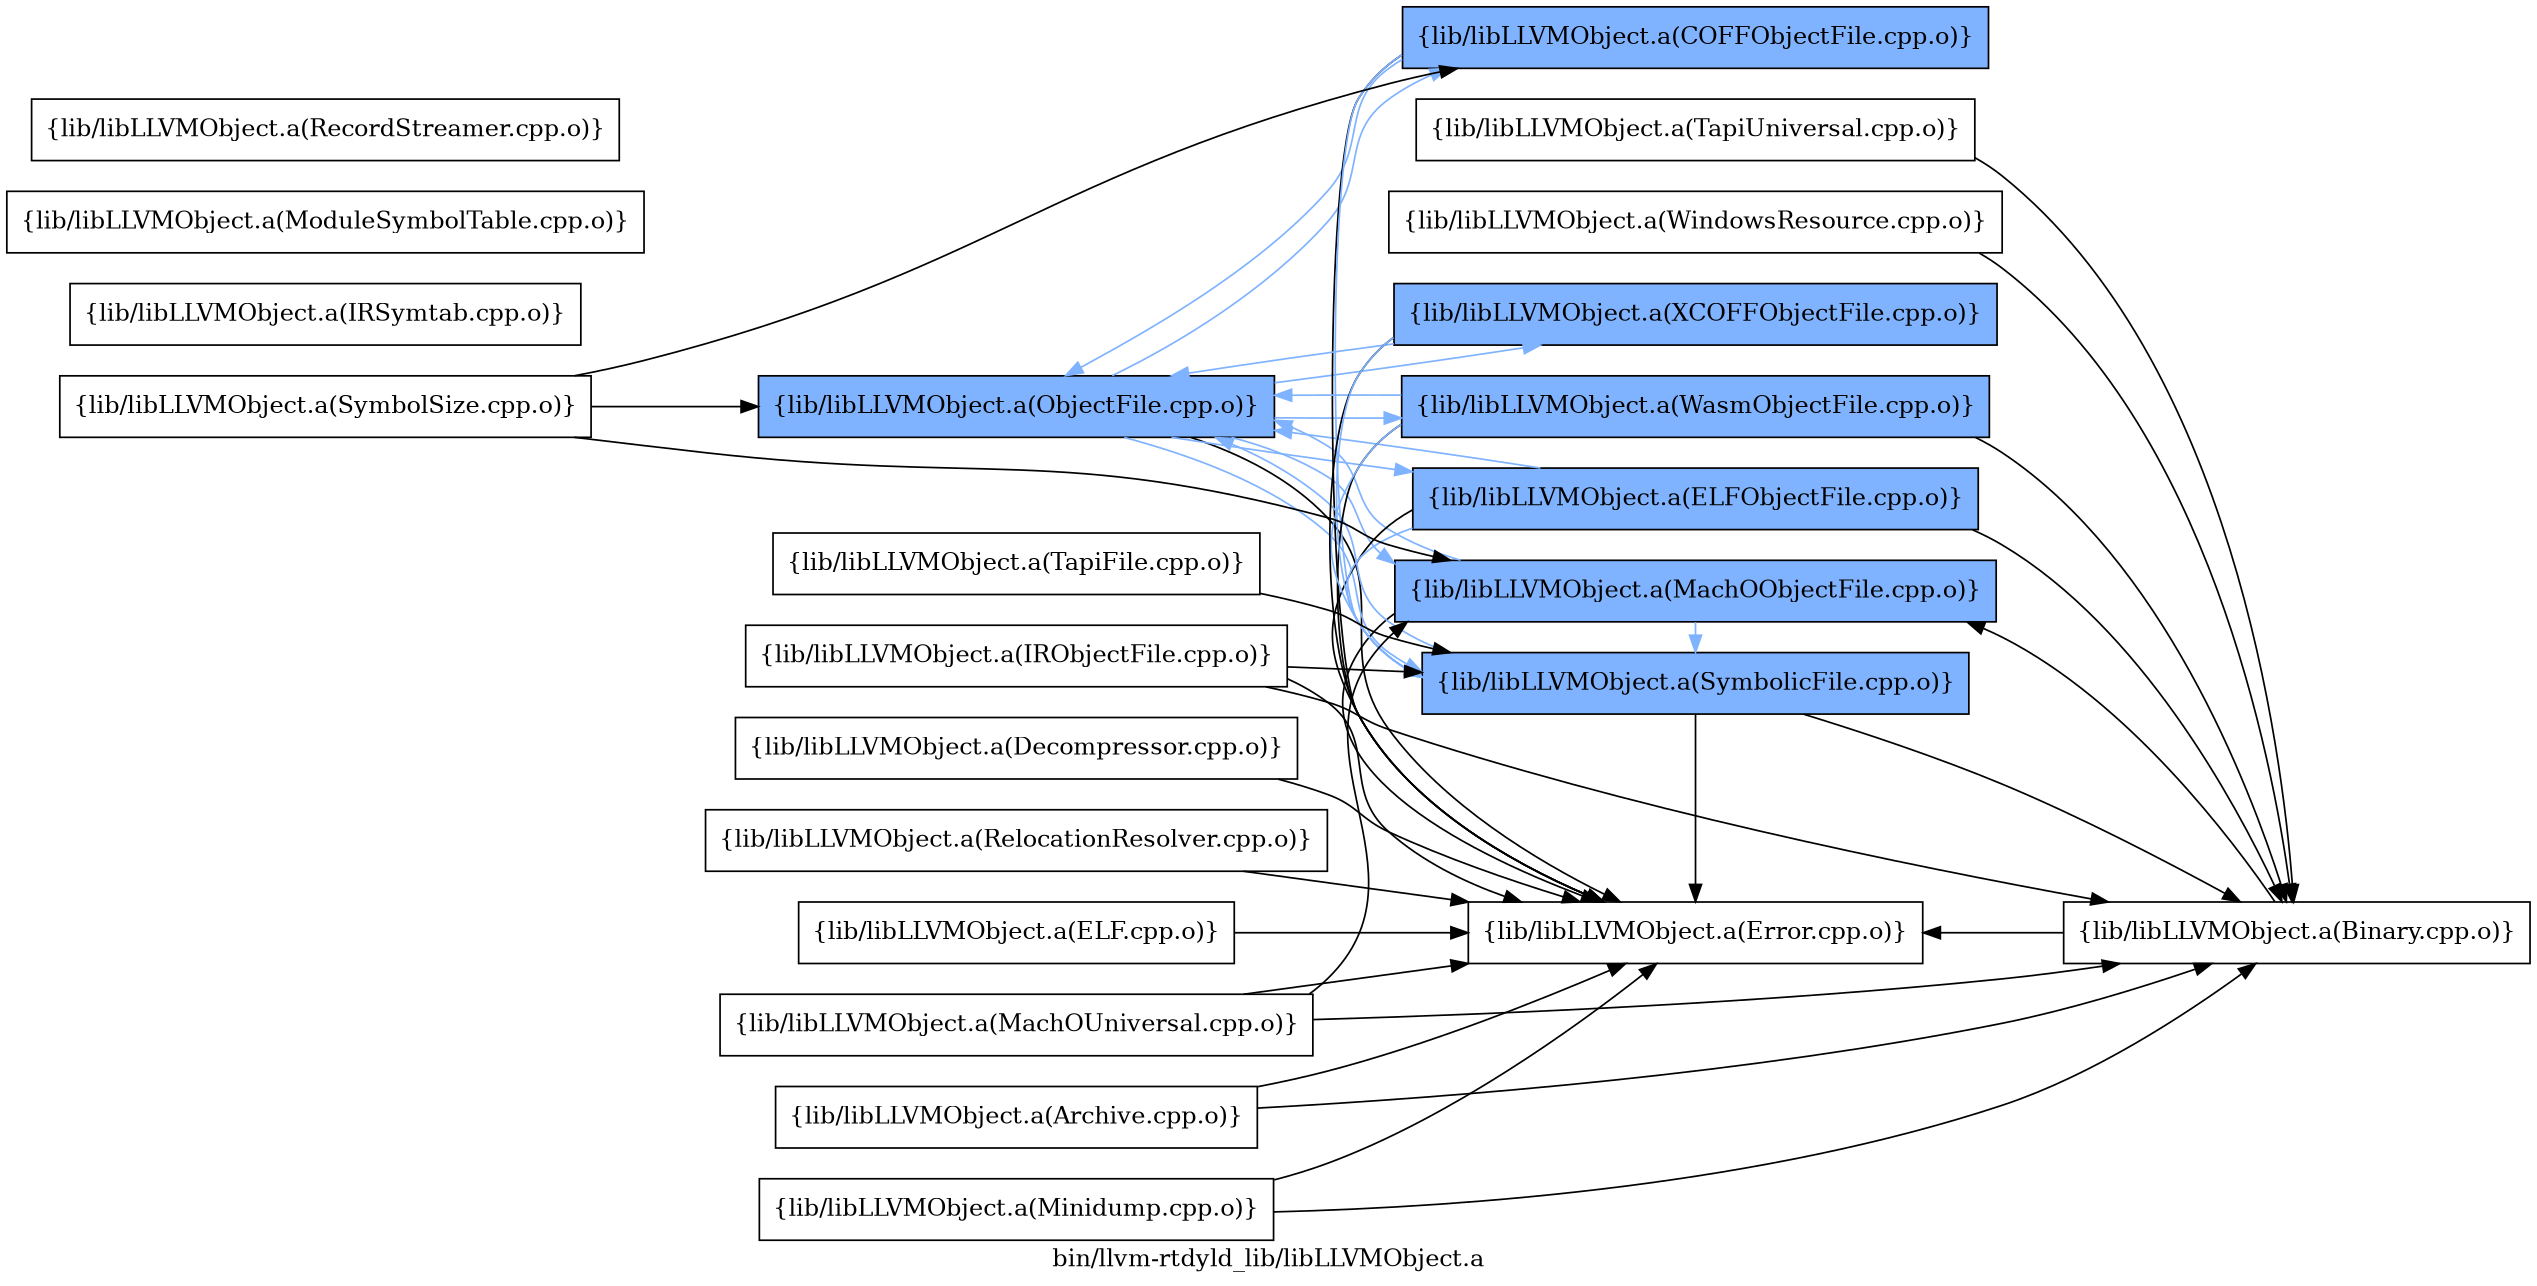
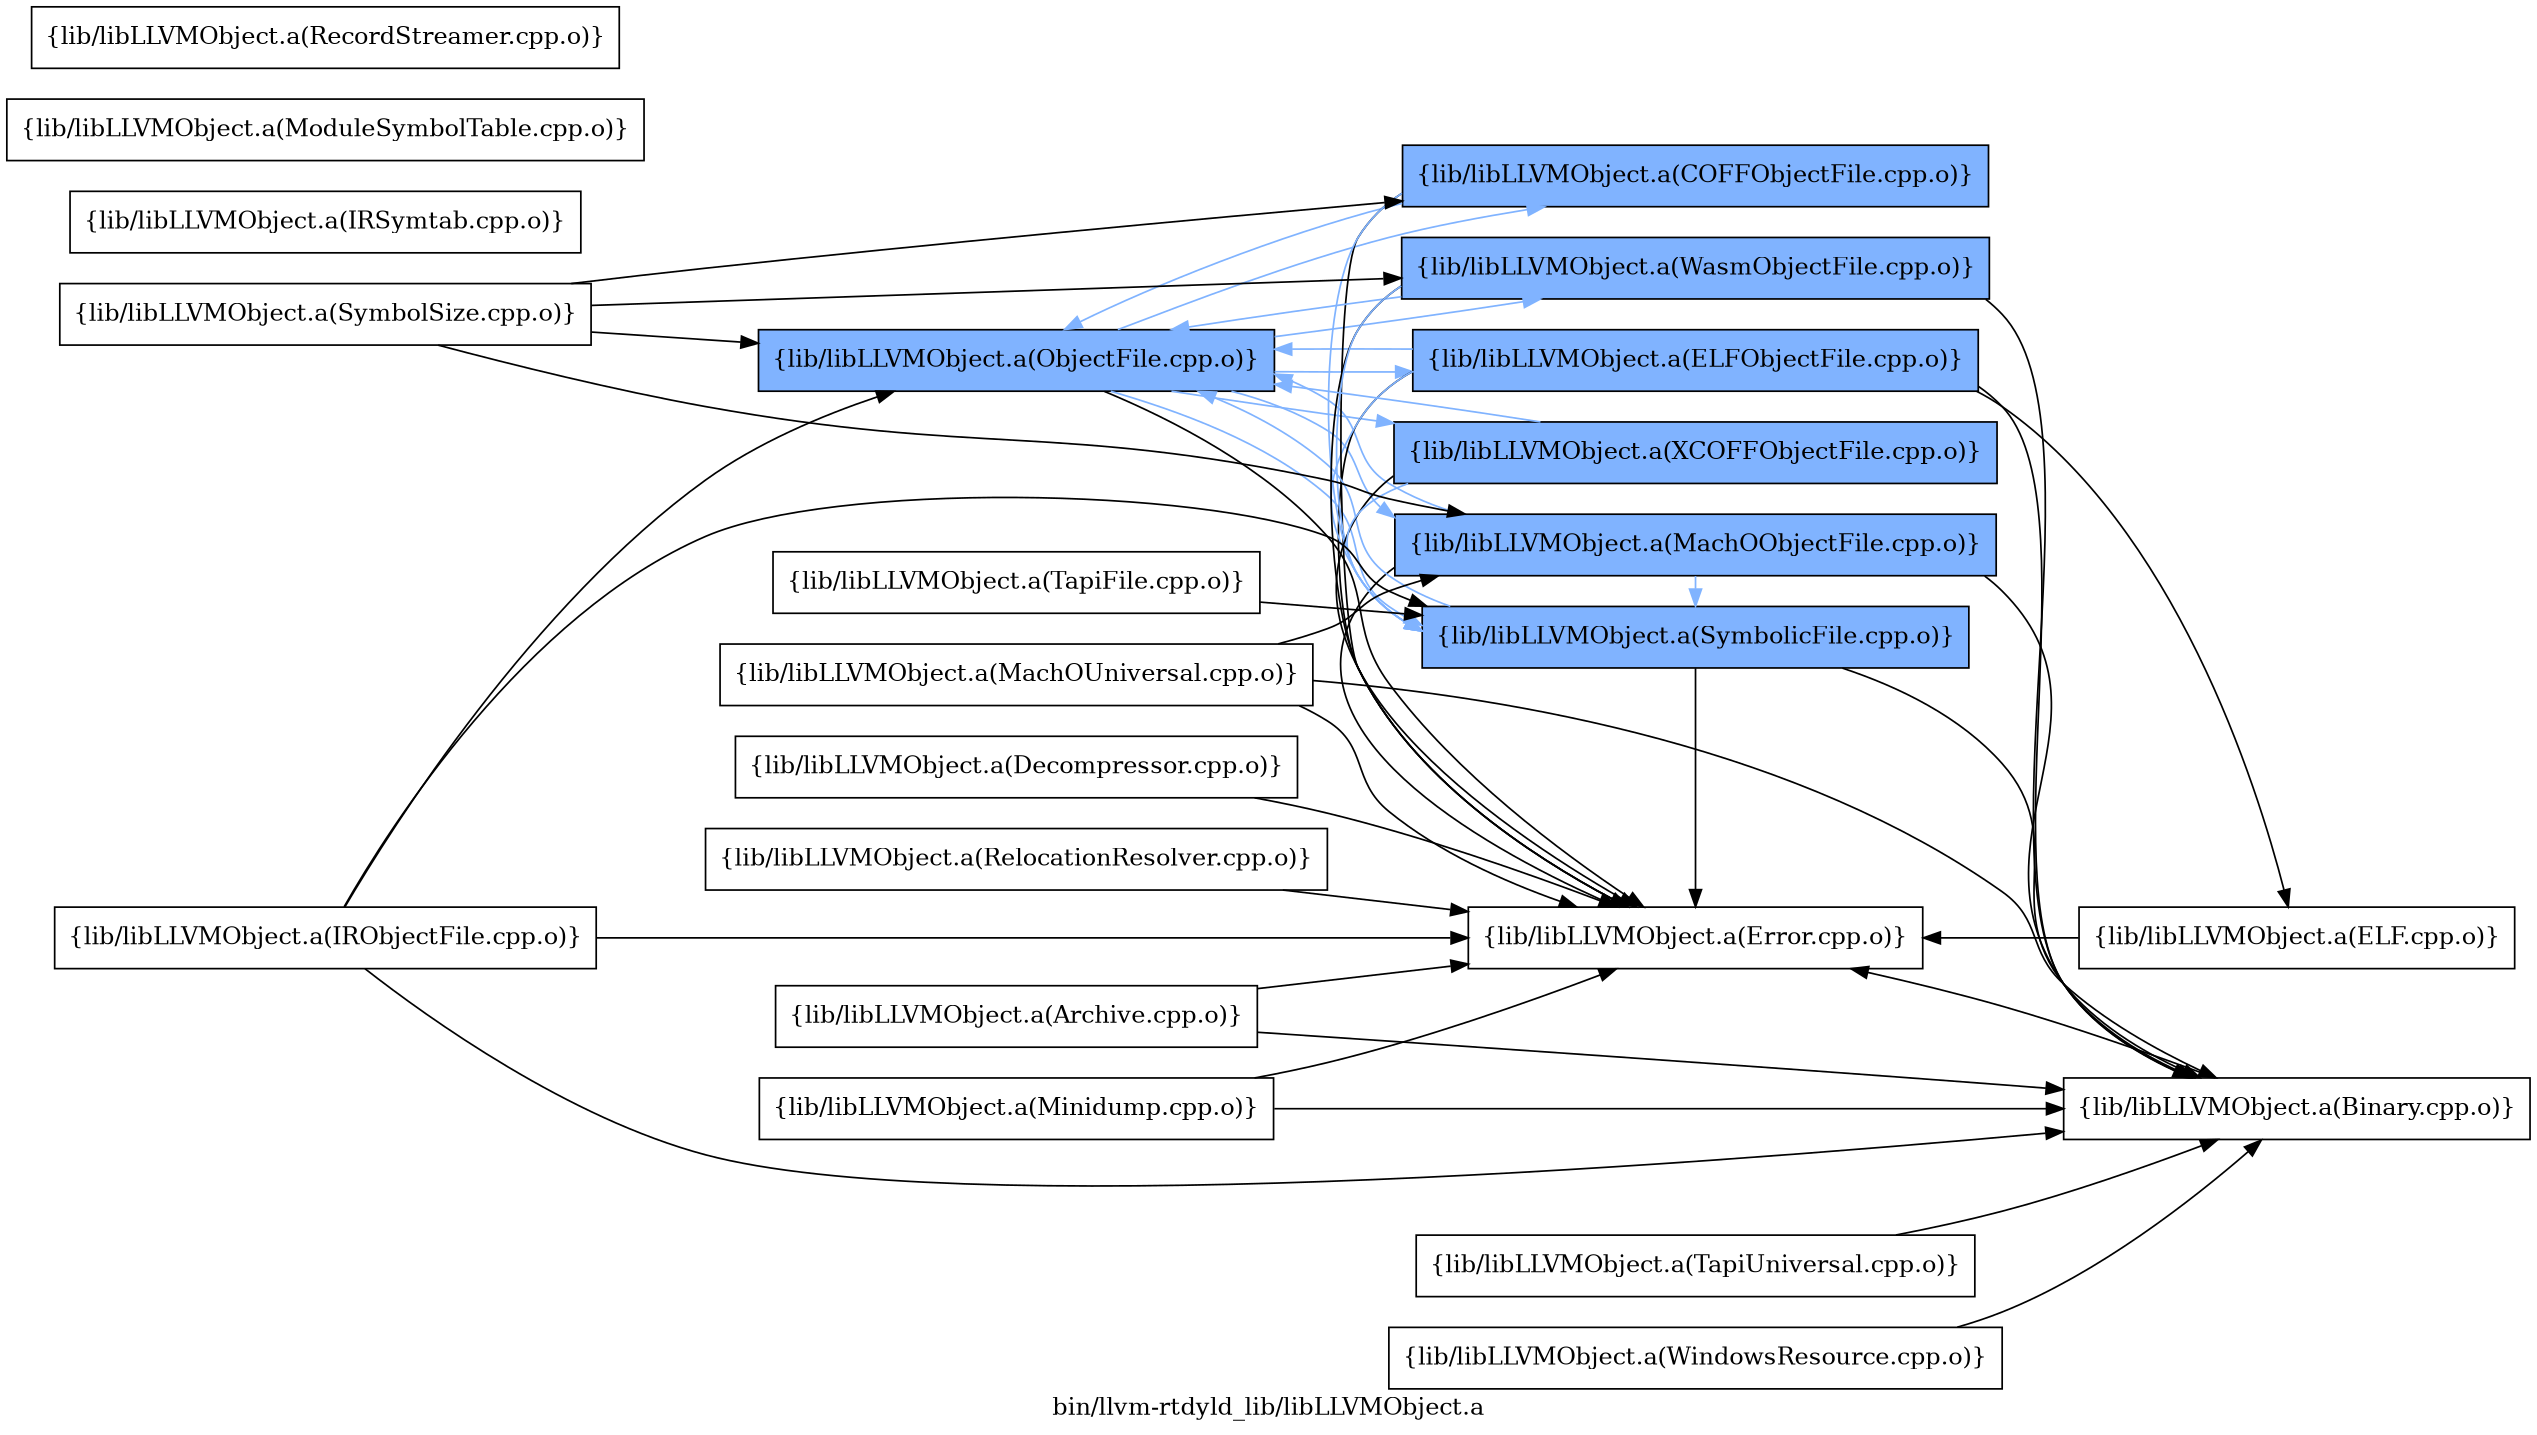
edge "{lib/libLLVMObject.a(SymbolSize.cpp.o)}" -> "{lib/libLLVMObject.a(WasmObjectFile.cpp.o)}": added
edge "{lib/libLLVMObject.a(IRObjectFile.cpp.o)}" -> "{lib/libLLVMObject.a(ObjectFile.cpp.o)}": added
edge "{lib/libLLVMObject.a(ELFObjectFile.cpp.o)}" -> "{lib/libLLVMObject.a(ELF.cpp.o)}": added
edge "{lib/libLLVMObject.a(Binary.cpp.o)}" -> "{lib/libLLVMObject.a(MachOObjectFile.cpp.o)}": reversed
